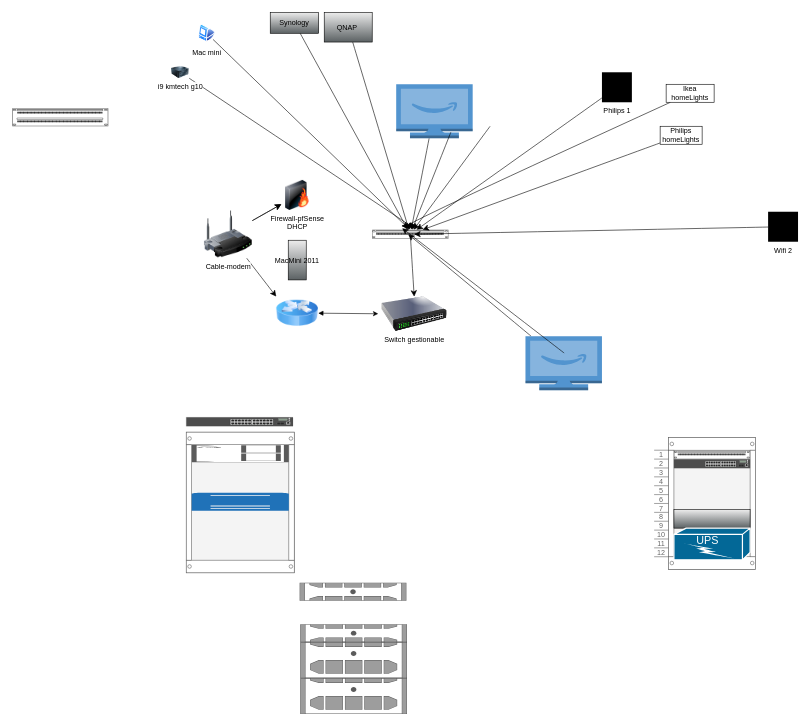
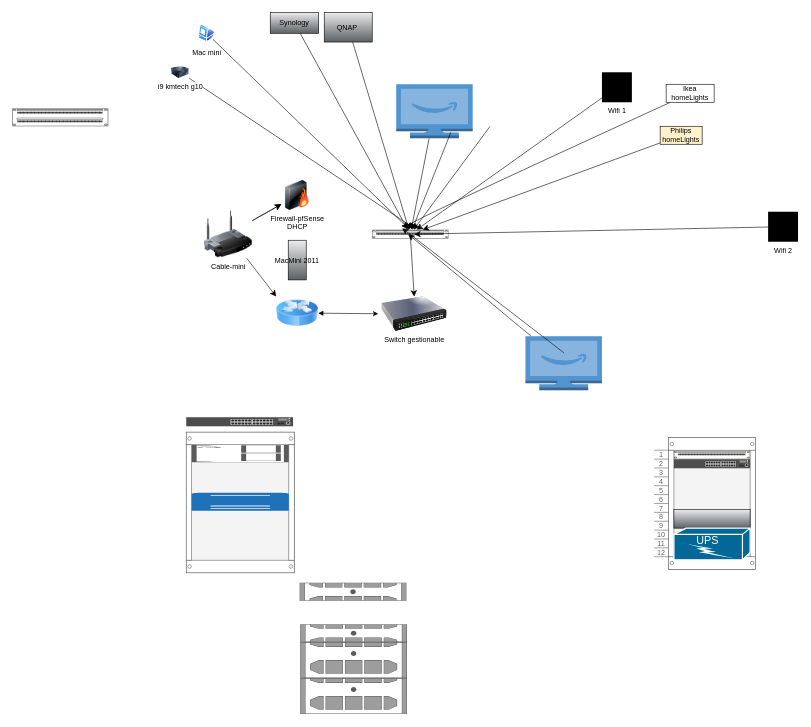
node "Philips 1": label "Philips 1" -> "Wifi 1"
node "Philips homeLights": fillcolor #ffffff -> #fff2cc
node "Cable-modem": label "Cable-modem" -> "Cable-mini"
